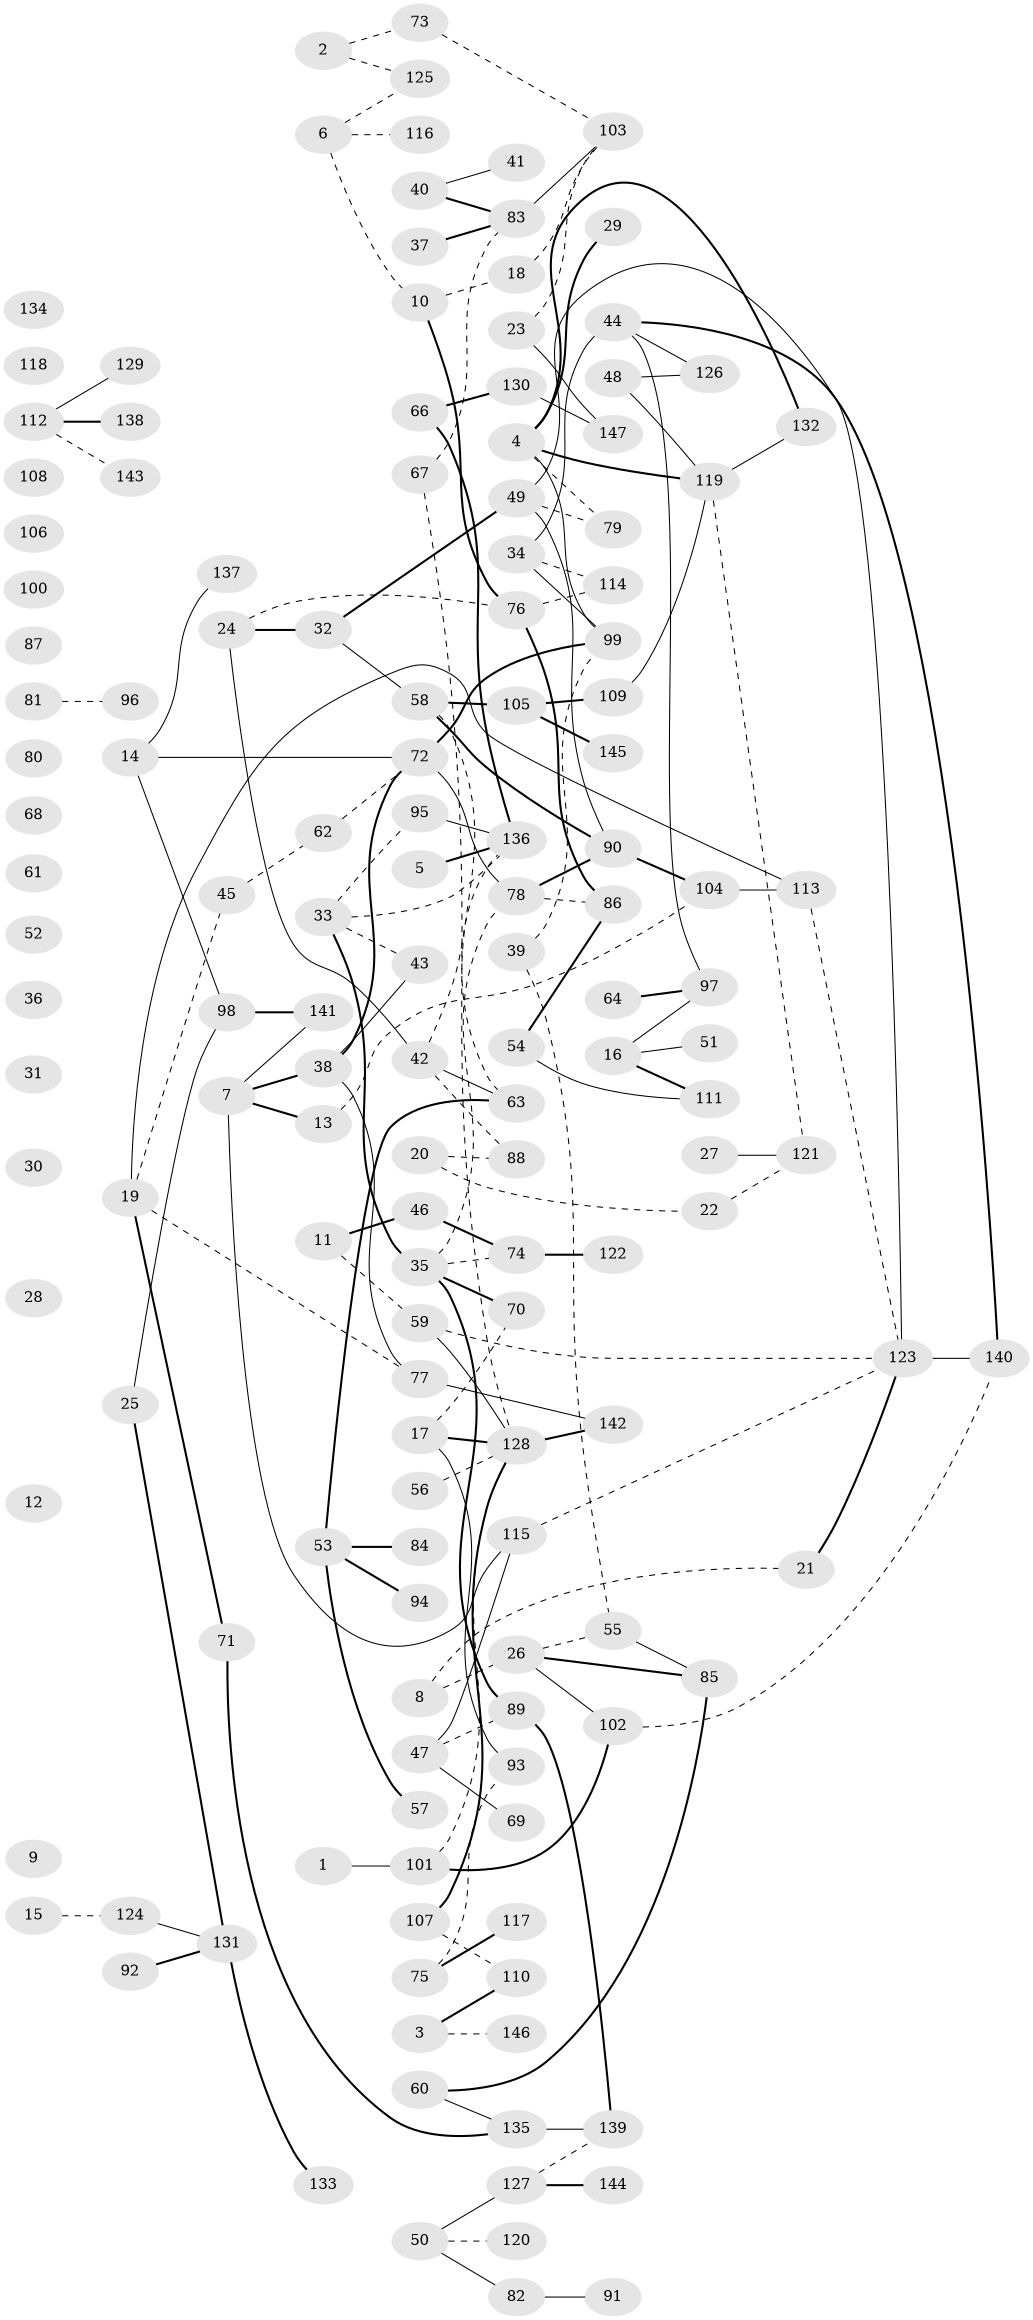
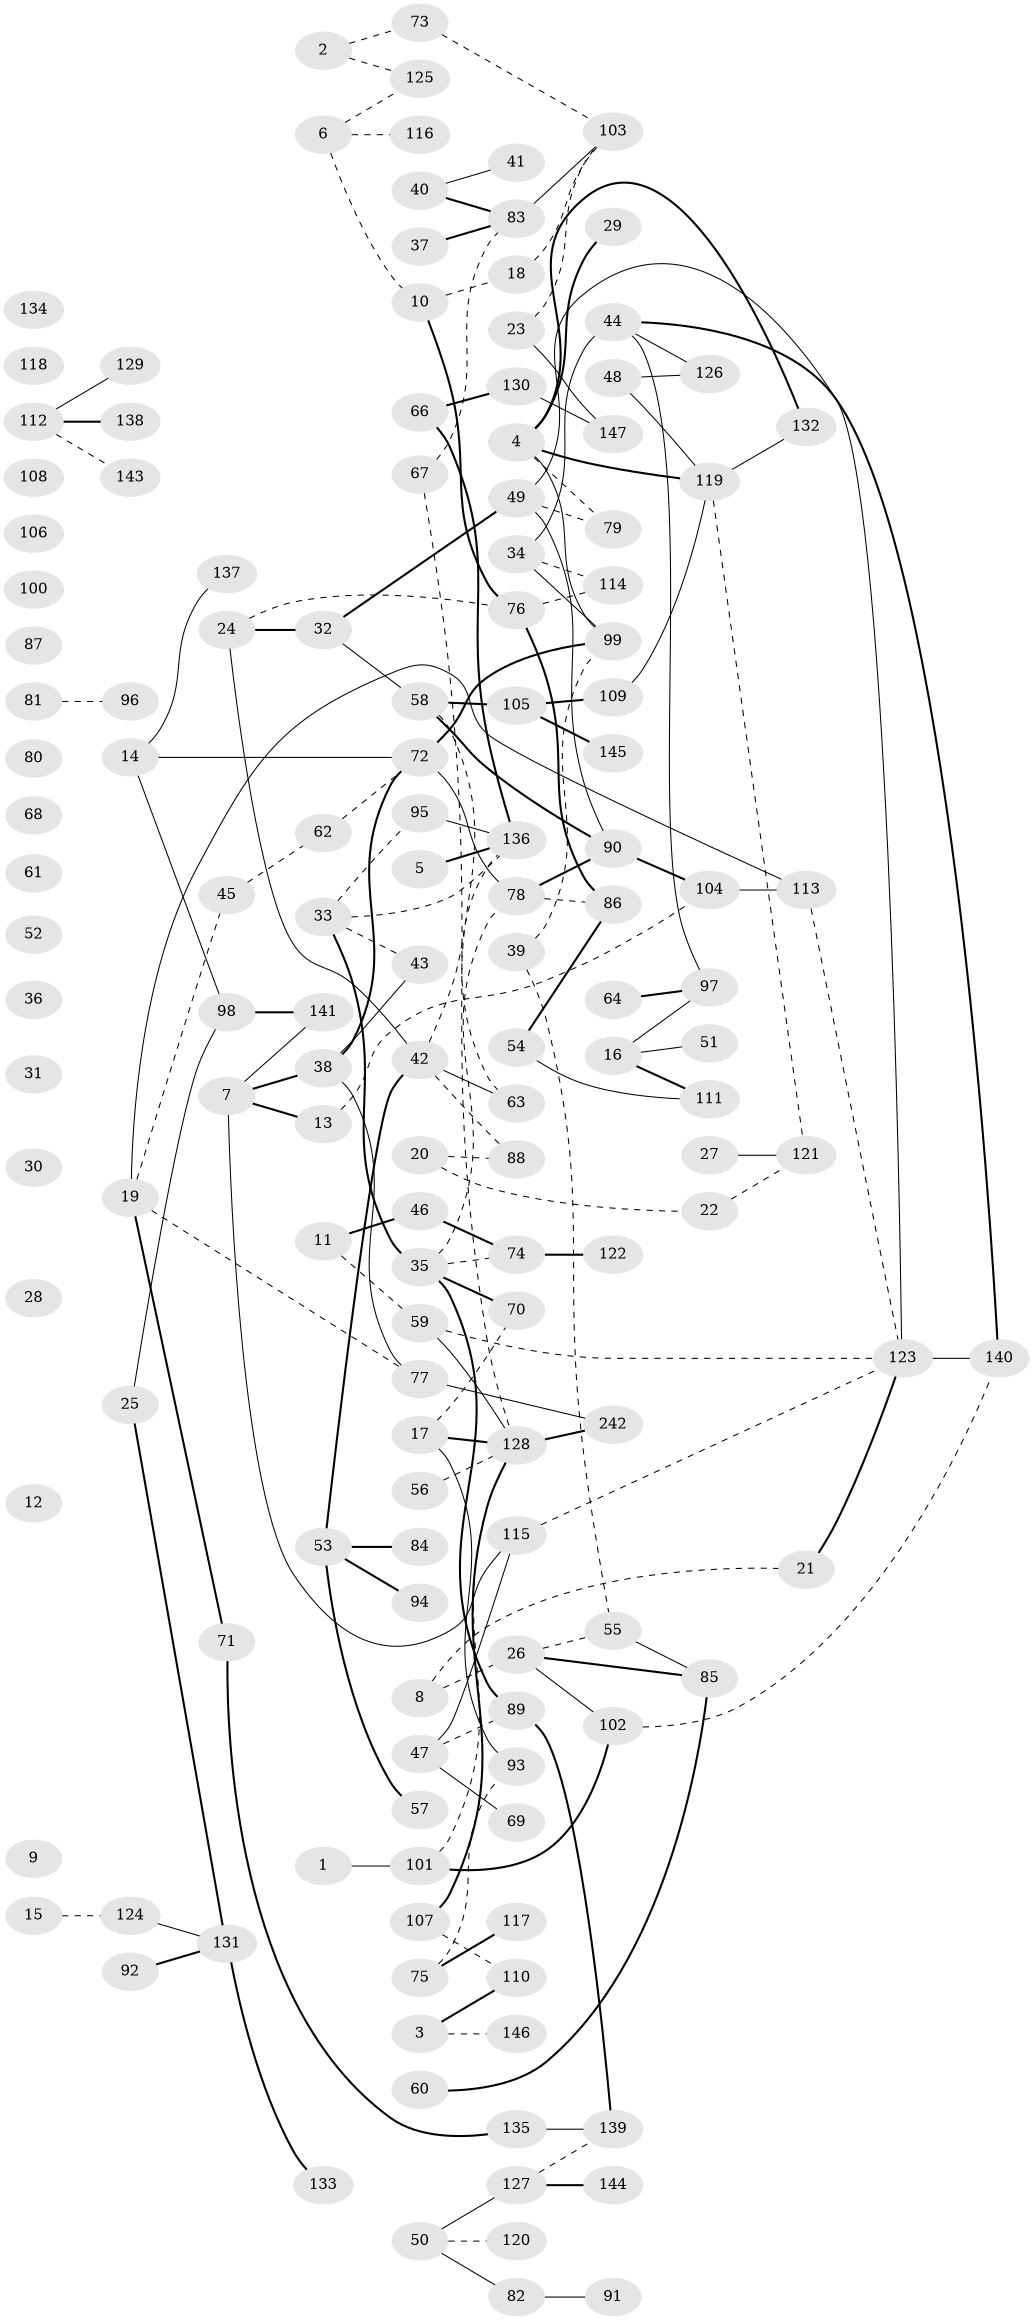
edge "63" -- "53": now "42" -- "53"
node "142": label "142" -> "242"
edge "60" -- "135": removed
